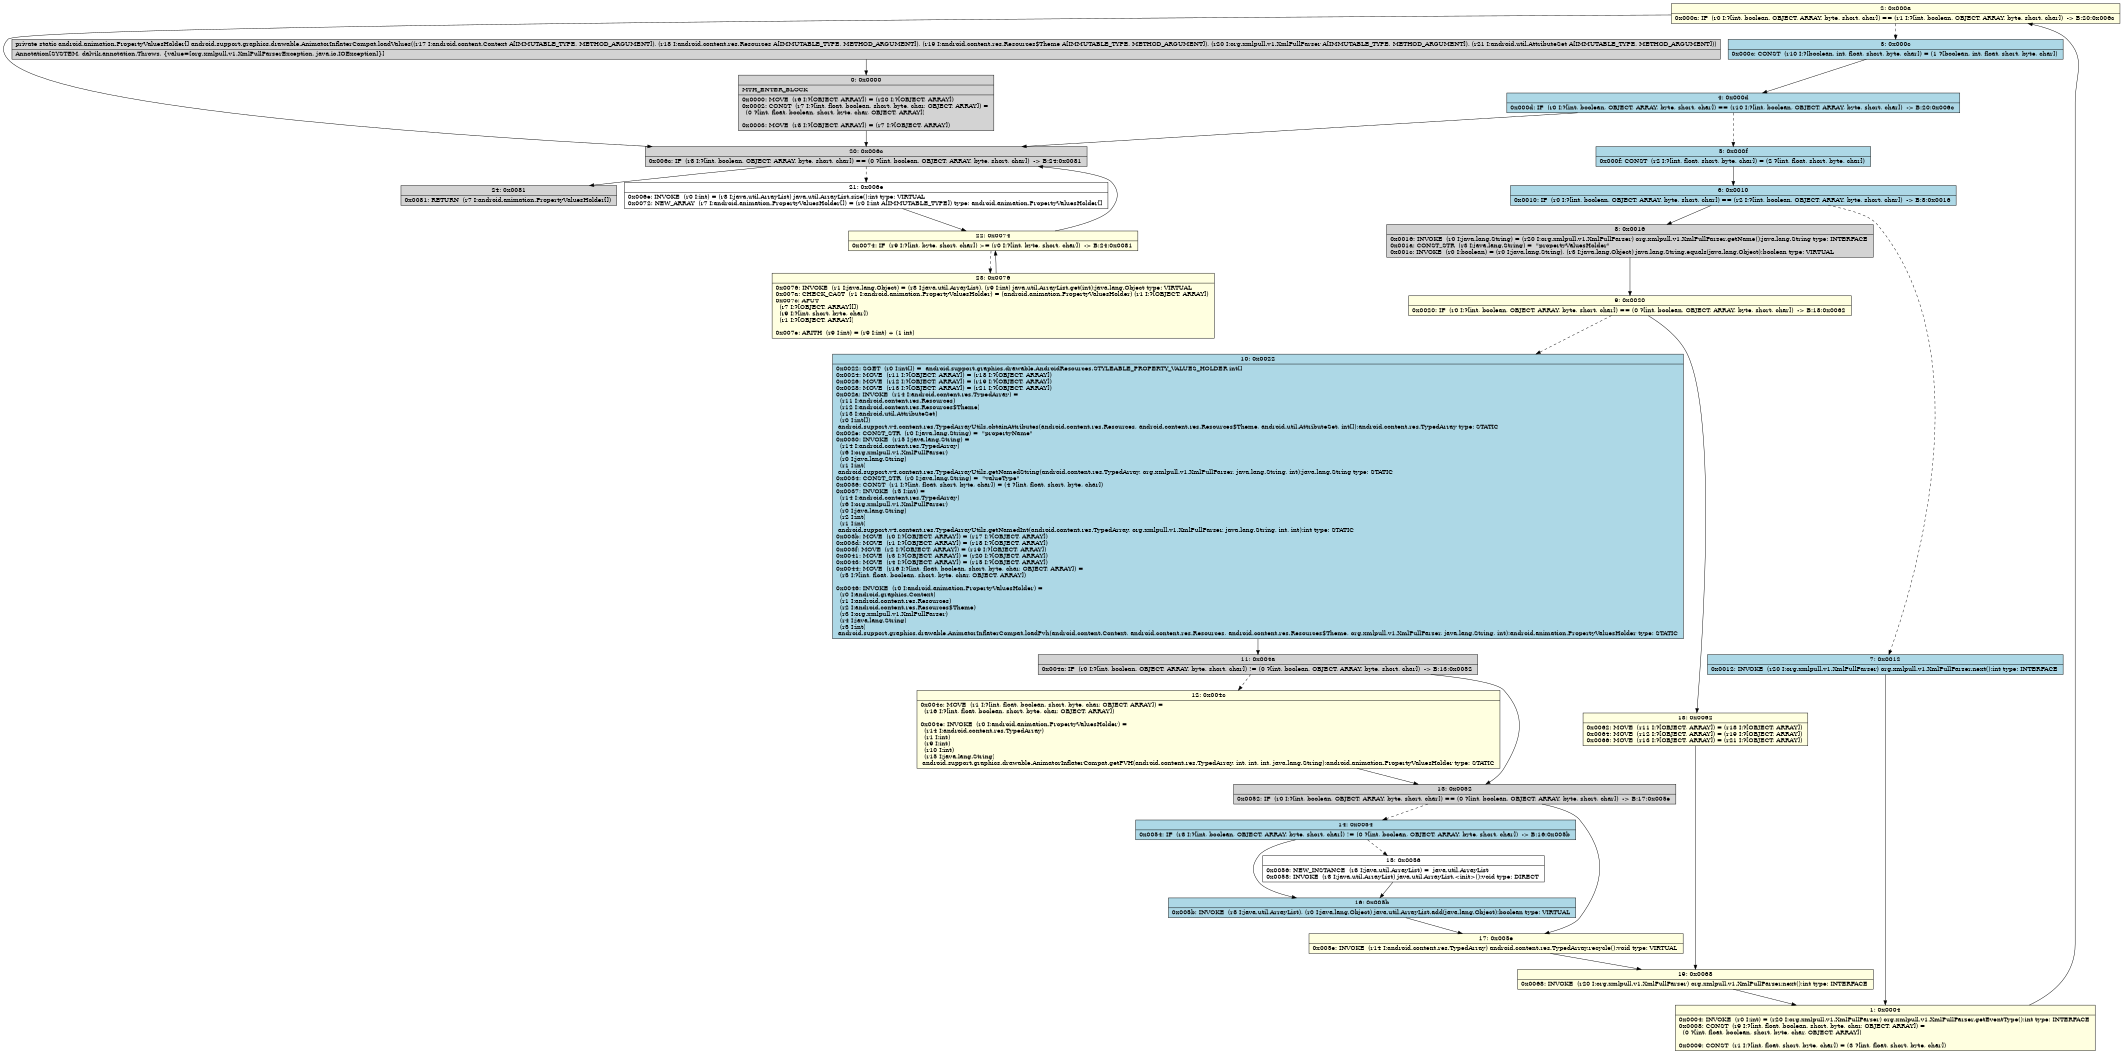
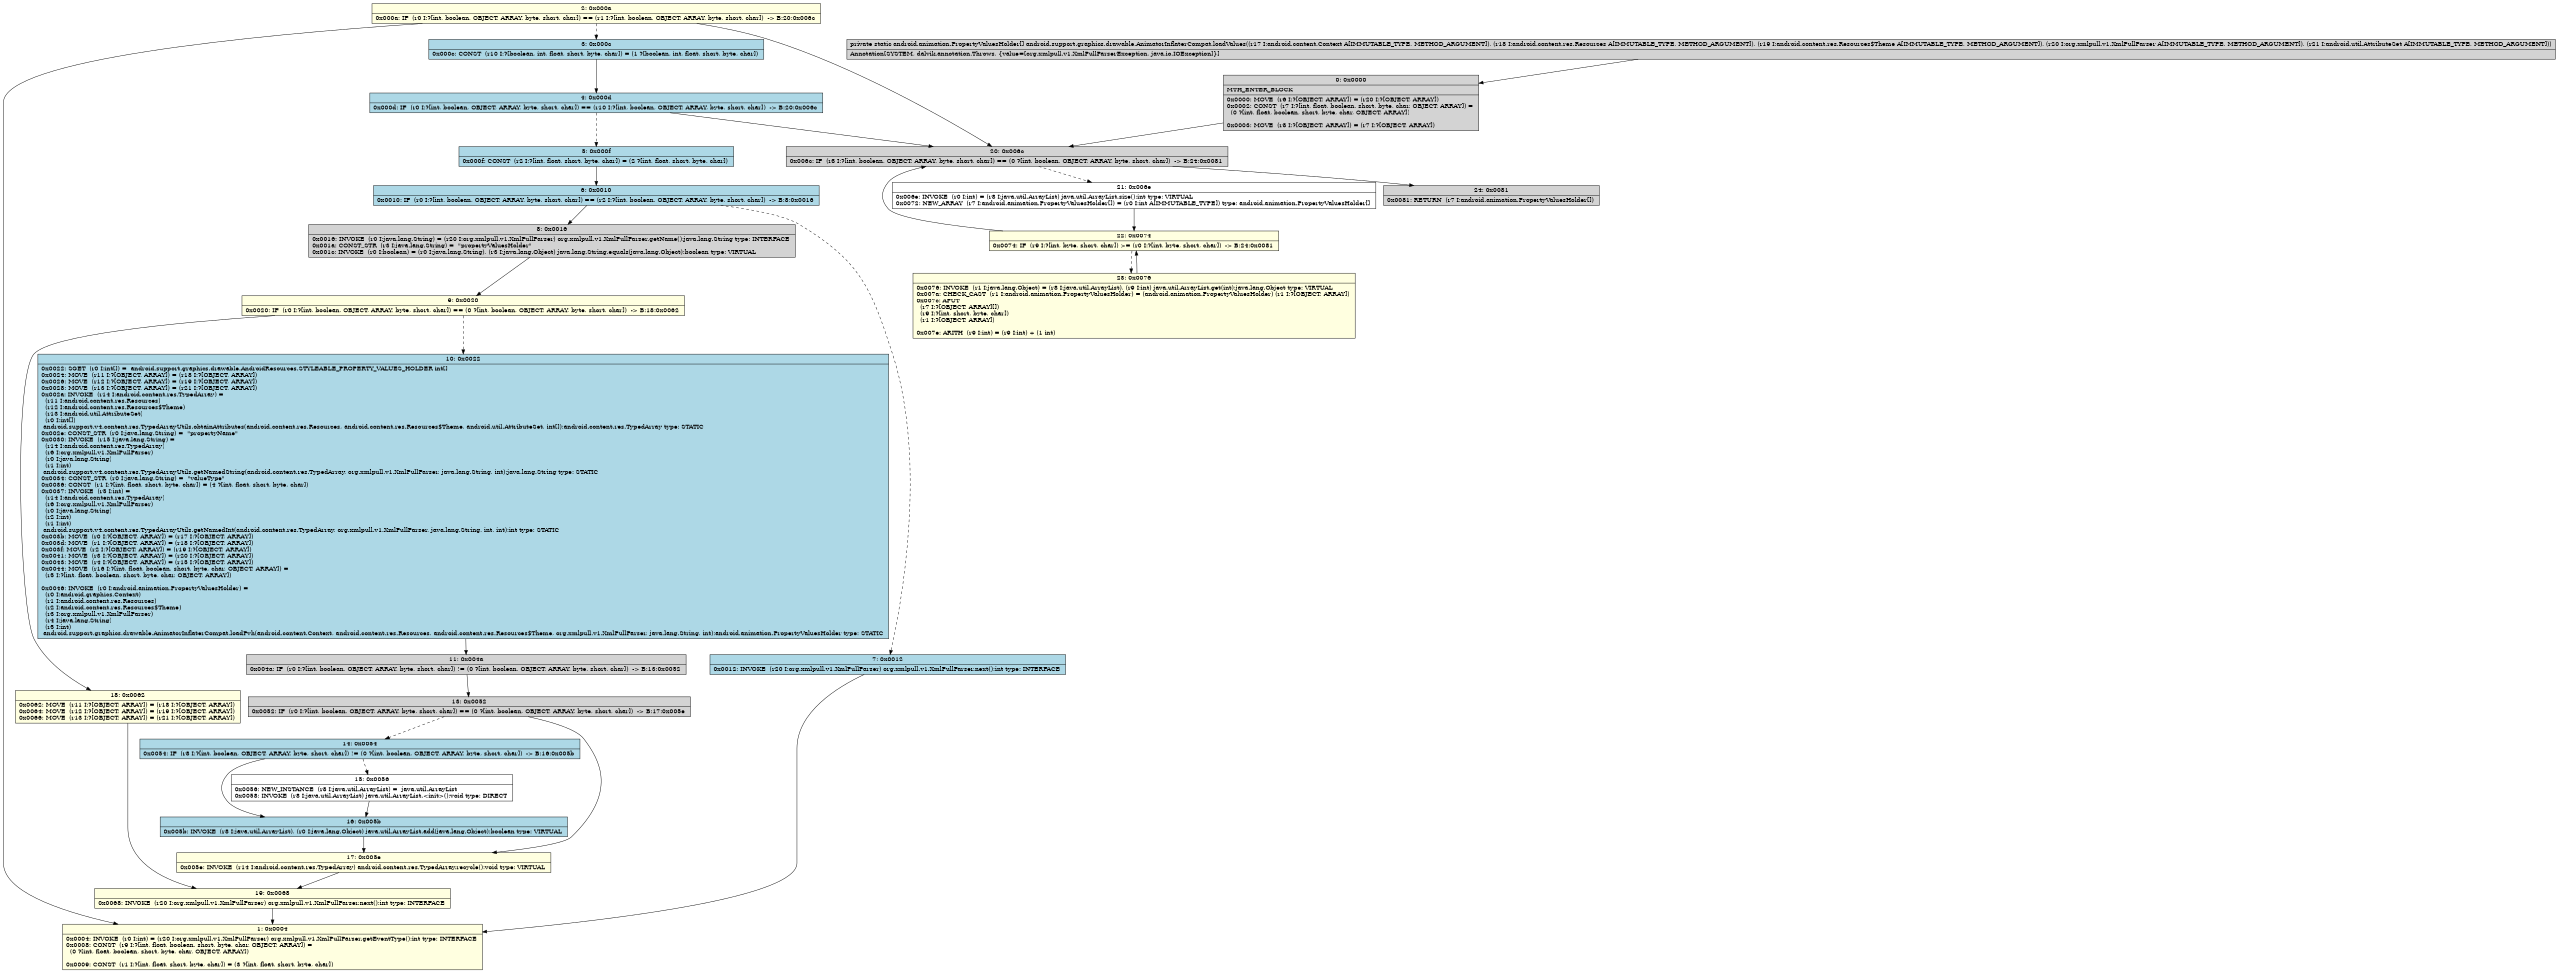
edge "1: 0x0004" -> "2: 0x000a": reversed
node "12: 0x004c": removed
